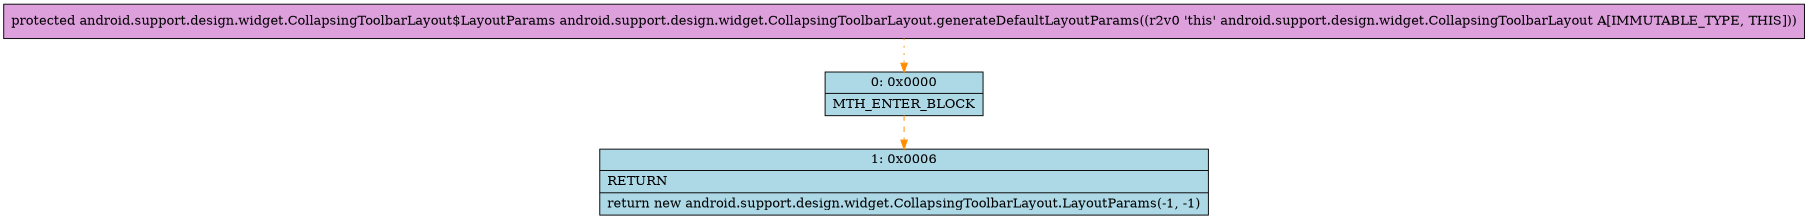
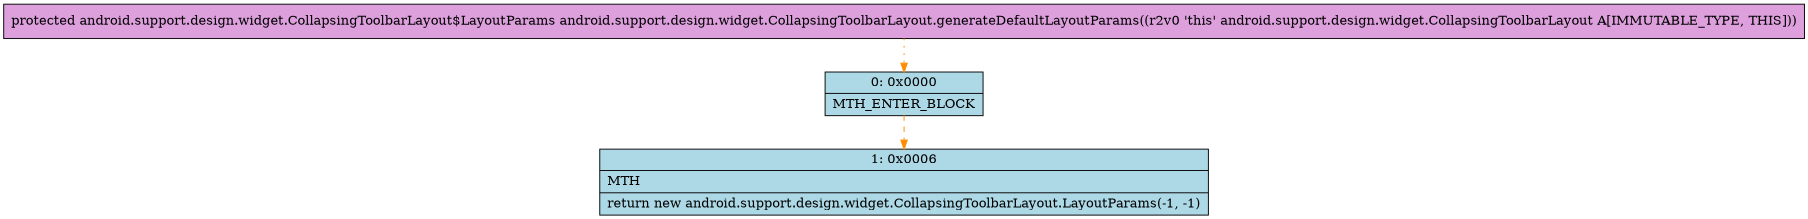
node "1: 0x0006": text "RETURN" -> "MTH"
